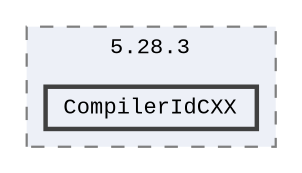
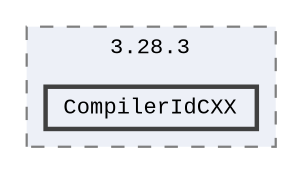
cluster "5.28.3": label "5.28.3" -> "3.28.3"
